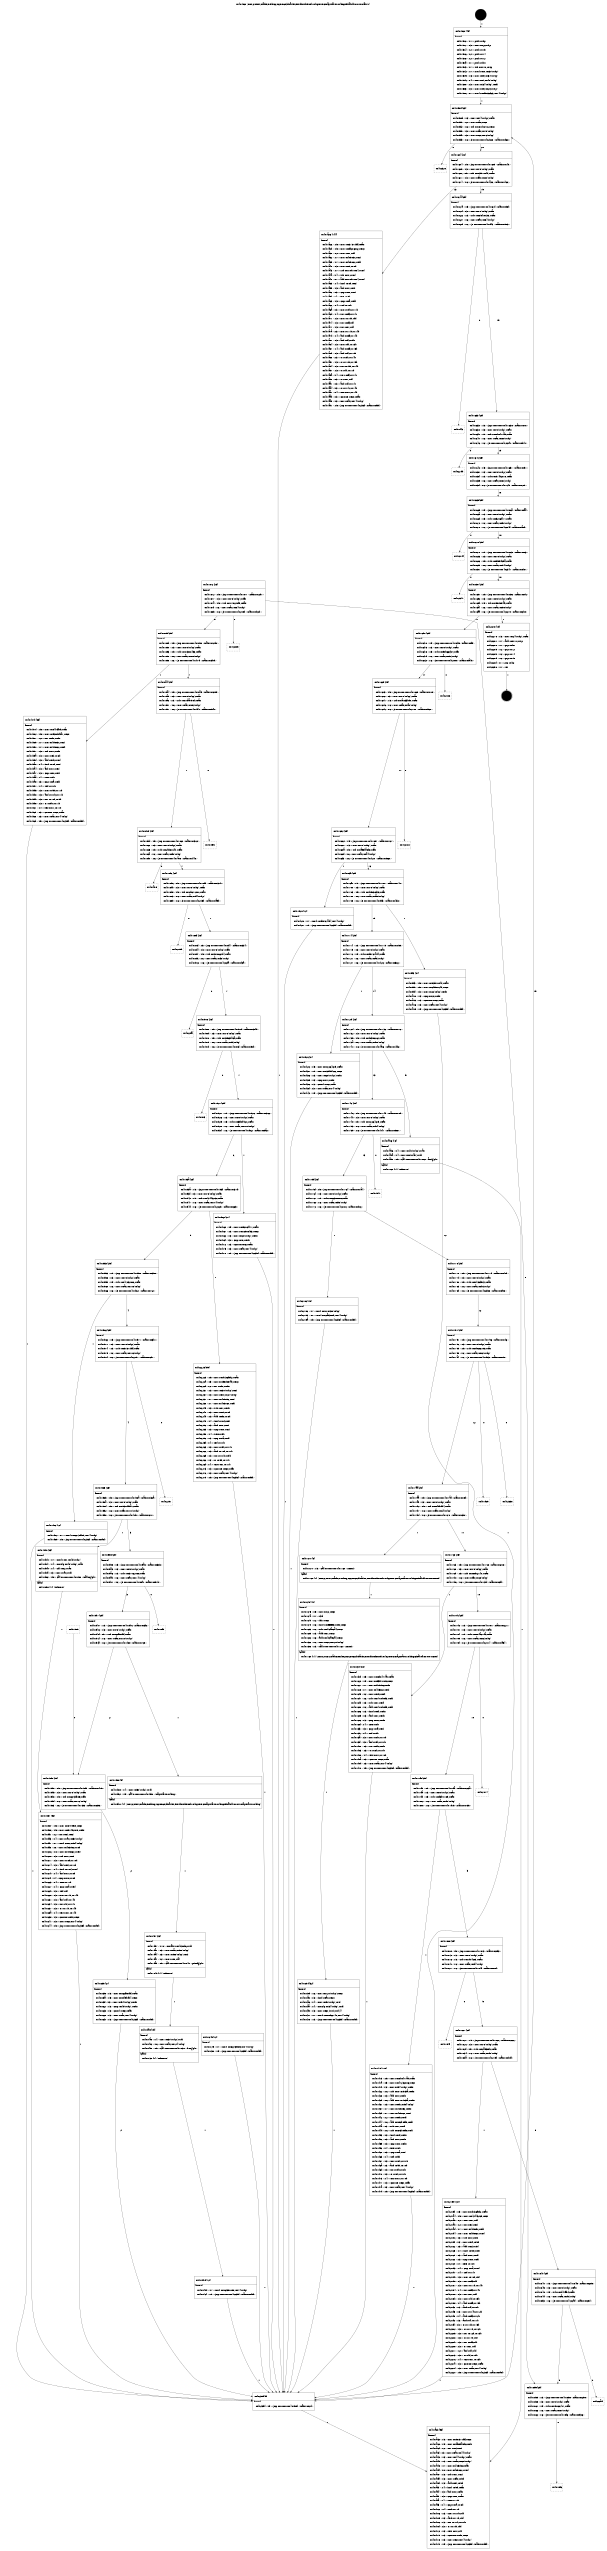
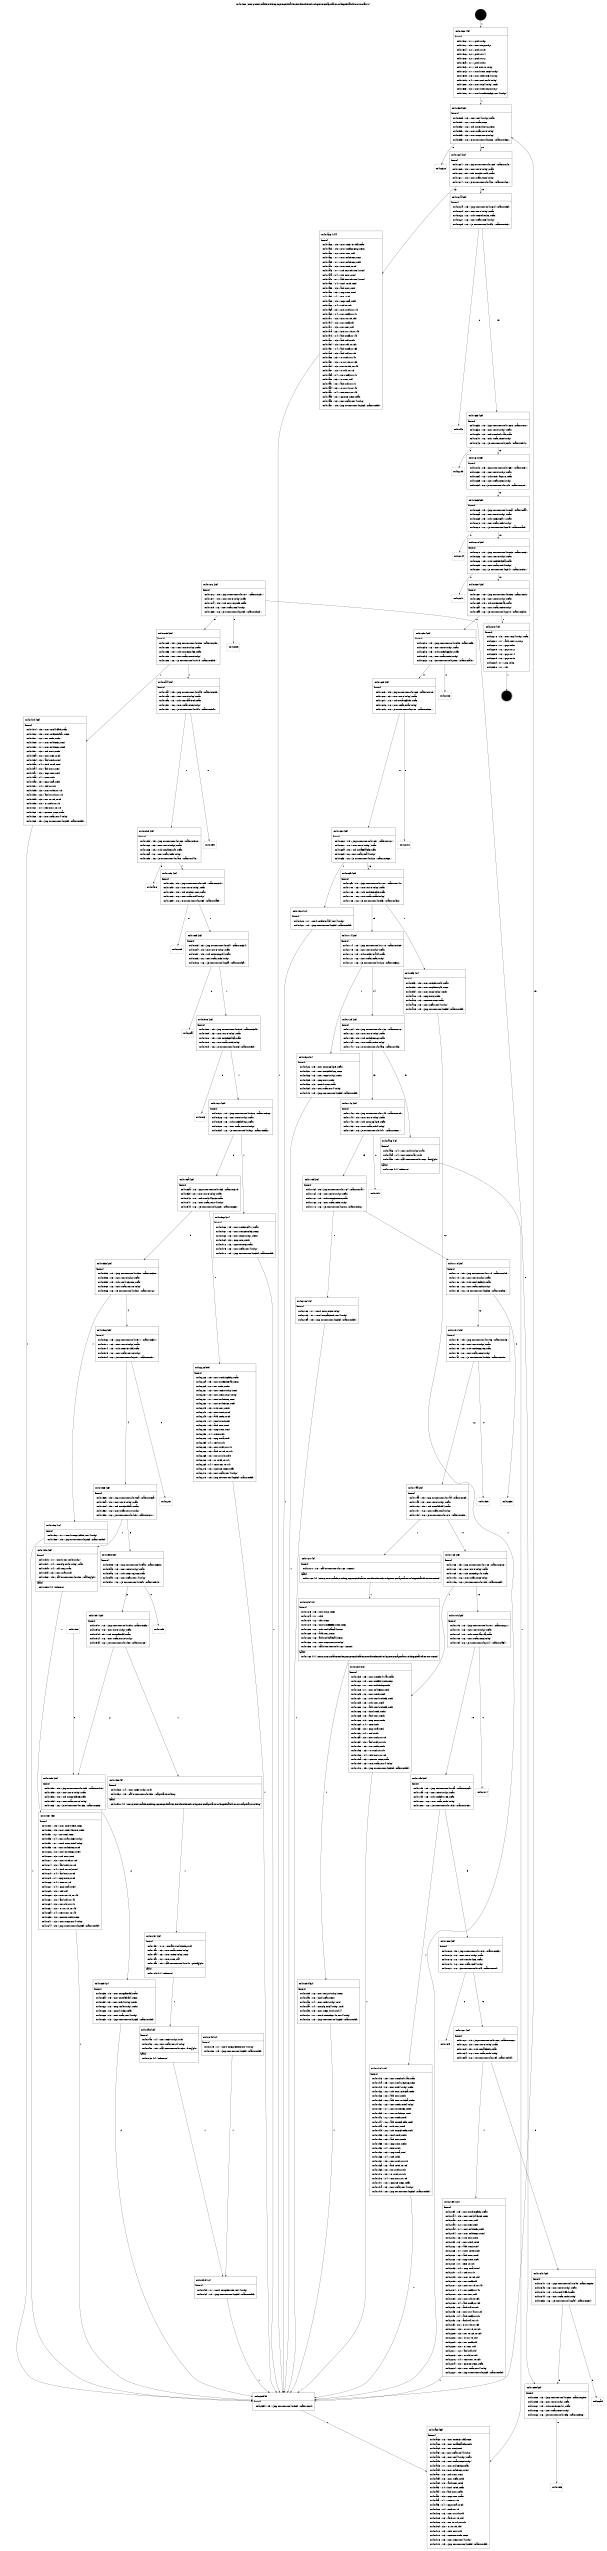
edge "0x401791 [25]" -> "0x402358": now "0x401778 [25]" -> "0x402358"
edge "0x401c49 [12]" -> "0x40235f [5]": now "0x401c49 [12]" -> "0x401dbd [12]"
